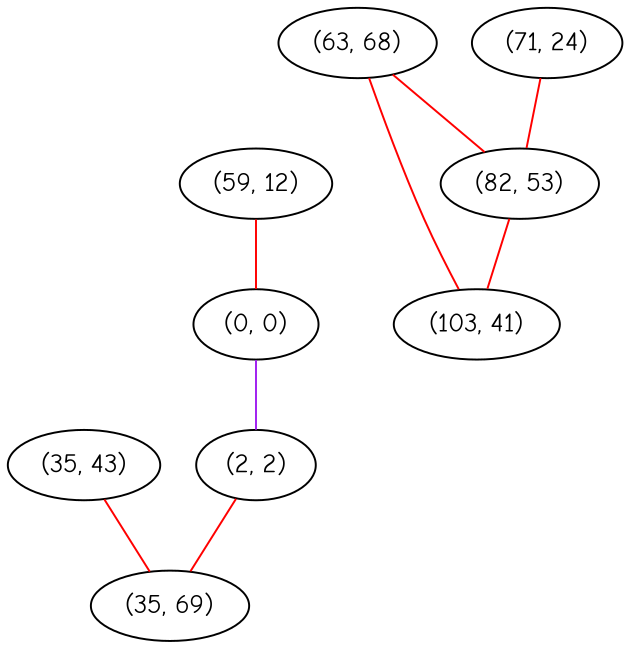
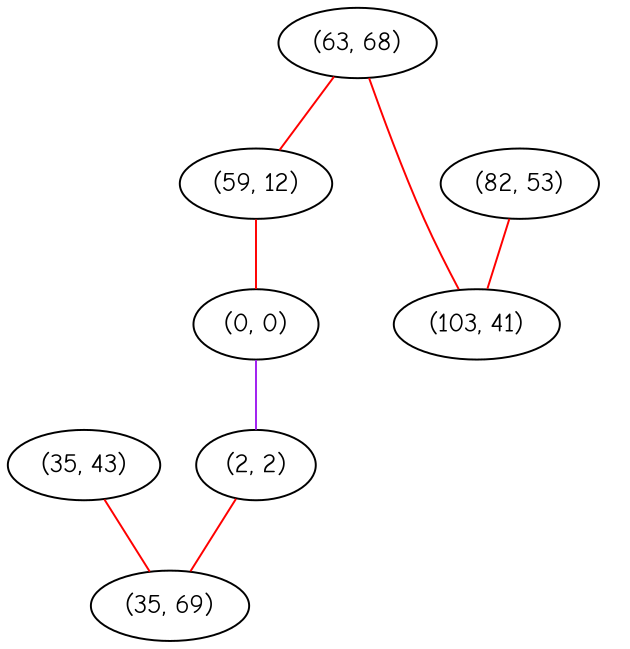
node "(71, 24)": removed
edge "(63, 68)" -- "(82, 53)": now "(63, 68)" -- "(59, 12)"
